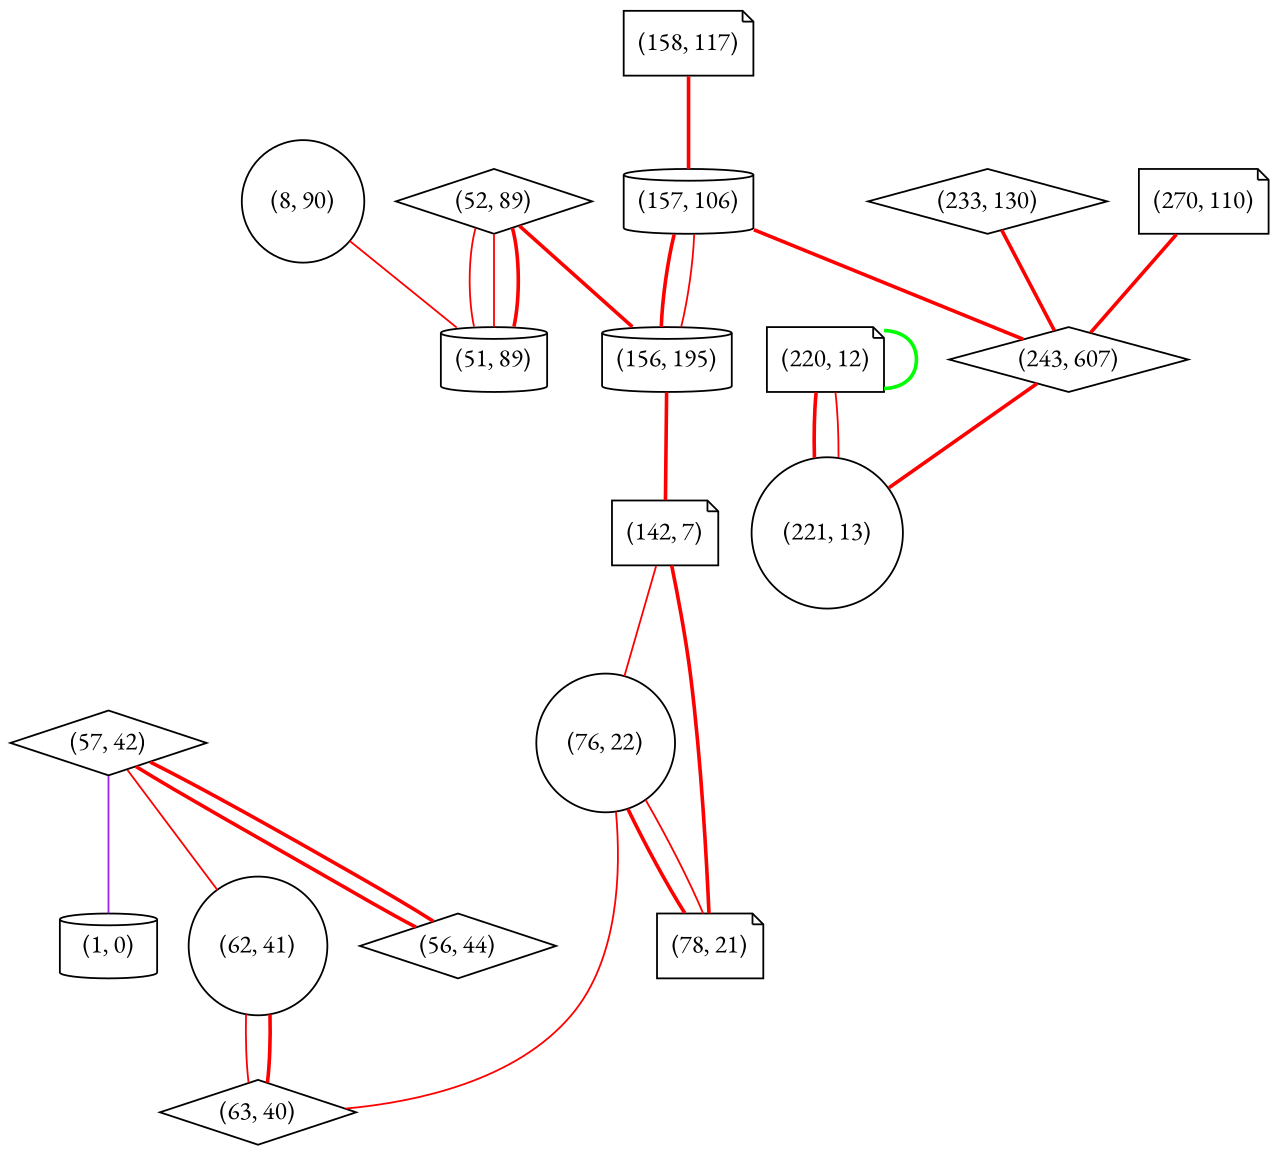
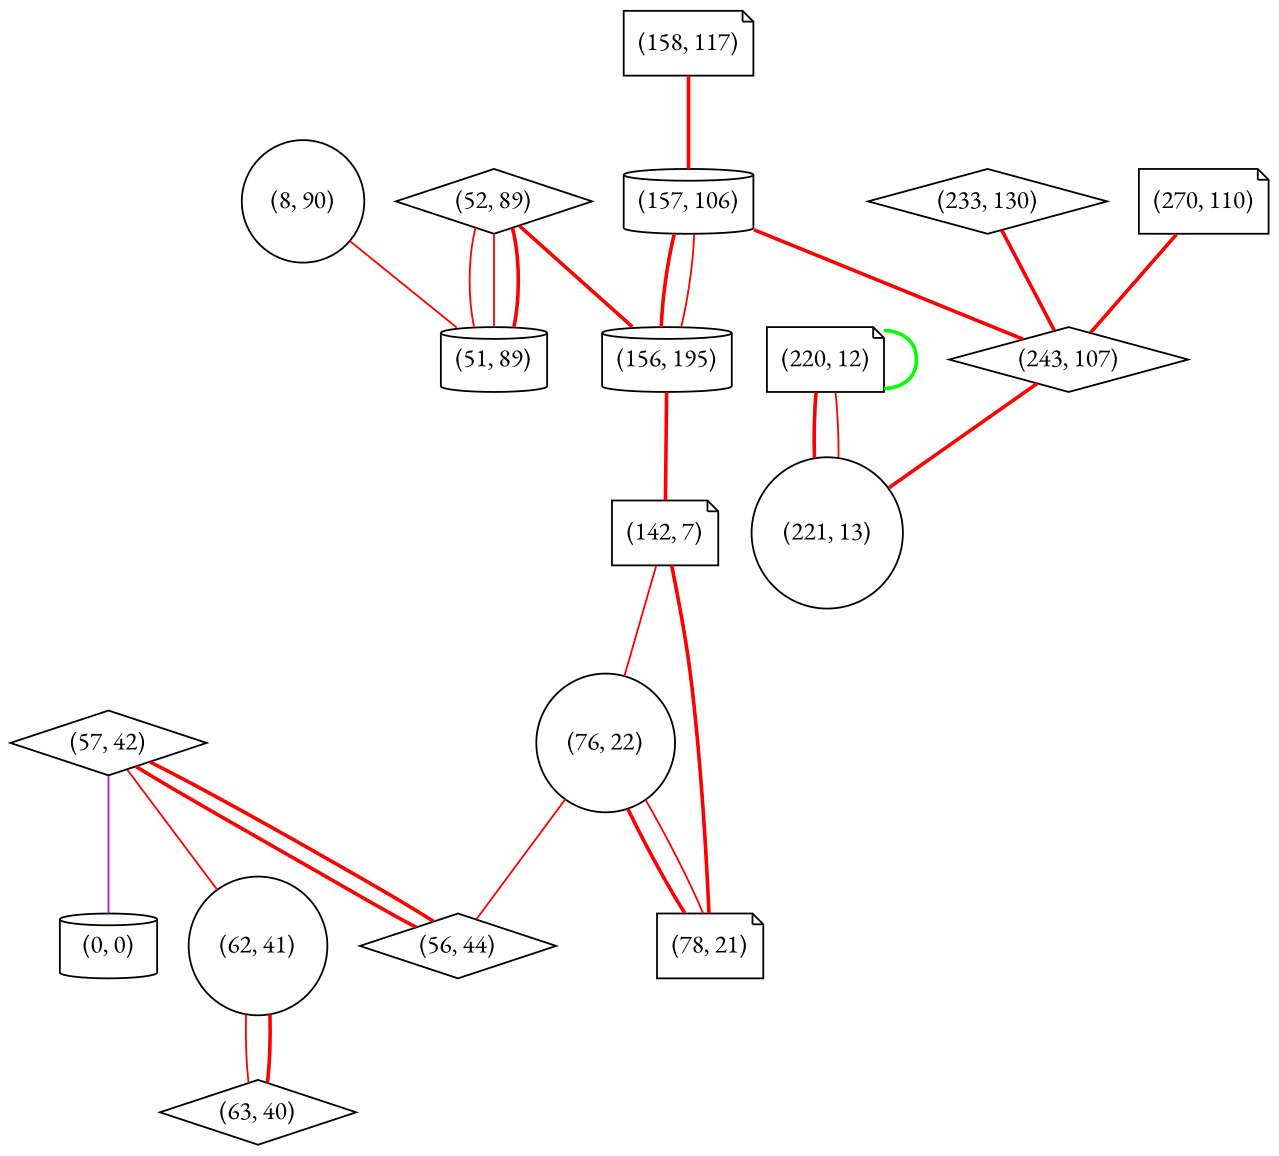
node "(243, 607)": label "(243, 607)" -> "(243, 107)"
node "(1, 0)": label "(1, 0)" -> "(0, 0)"
edge "(76, 22)" -- "(63, 40)": now "(76, 22)" -- "(56, 44)"
